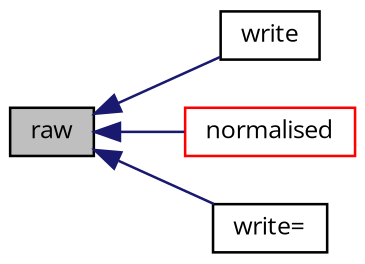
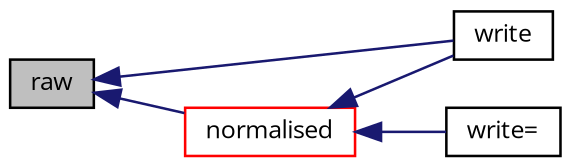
edge "write" -> "normalised": added
edge "write=" -> "raw": now "write=" -> "normalised"
